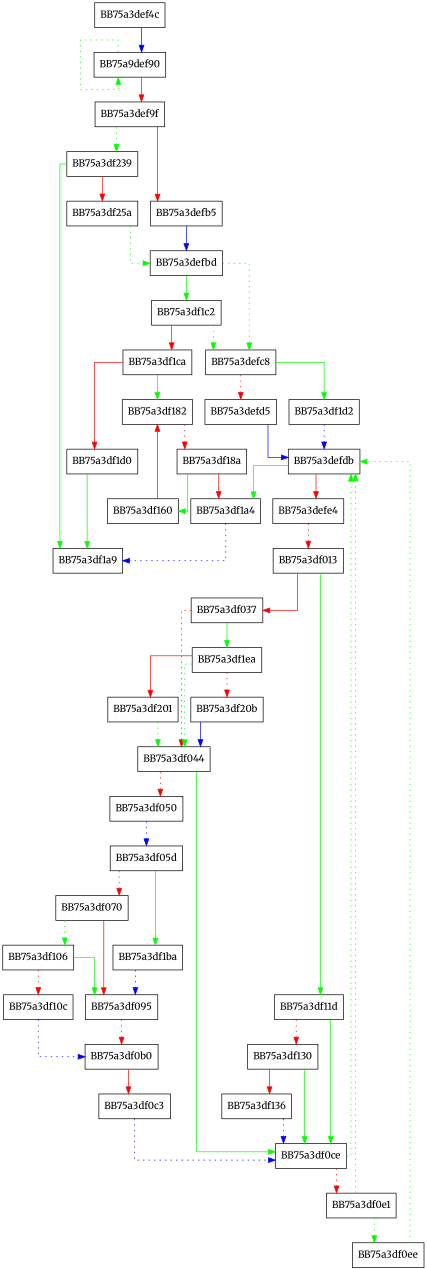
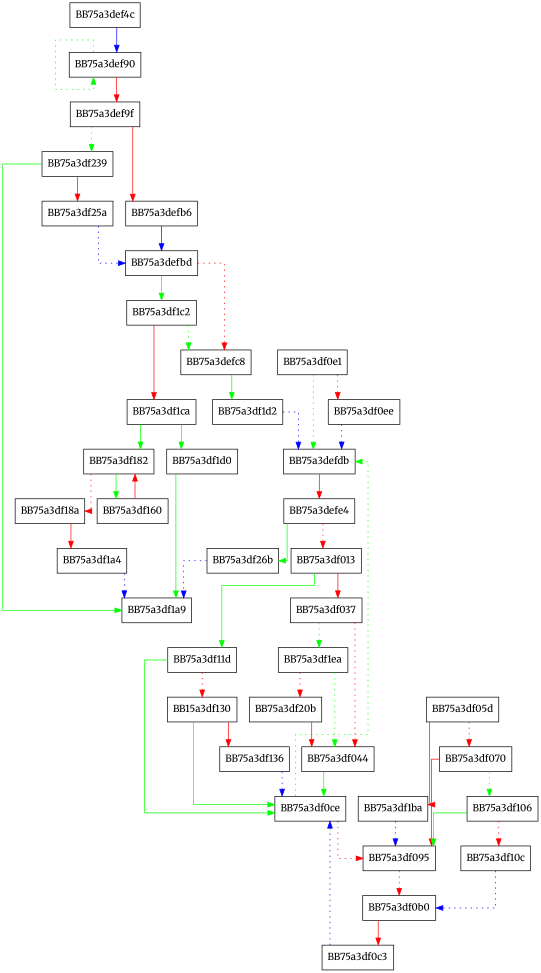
node "BB75a9def90": label "BB75a9def90" -> "BB75a3def90"
node "BB75a3defb5": label "BB75a3defb5" -> "BB75a3defb6"
edge "BB75a3df25a" -> "BB75a3defbd": color green -> blue
edge "BB75a3defbd" -> "BB75a3defc8": color green -> red
edge "BB75a3df1ca" -> "BB75a3df1d0": color red -> green
node "BB75a3defd5": removed
edge "BB75a3defdb" -> "BB75a3df1a4": removed
edge "BB75a3df18a" -> "BB75a3df160": now "BB75a3df182" -> "BB75a3df160"
node "BB75a3df26b": added
edge "BB75a3df037" -> "BB75a3df1ea": style solid -> dotted
node "BB75a3df201": removed
edge "BB75a3df20b" -> "BB75a3df044": color blue -> red
node "BB75a3df050": removed
edge "BB75a3df0ee" -> "BB75a3defdb": color green -> blue
edge "BB75a3df05d" -> "BB75a3df1ba": color green -> red
node "BB75a3df130": label "BB75a3df130" -> "BB15a3df130"
edge "BB75a3df0ce" -> "BB75a3df0e1": now "BB75a3df0ce" -> "BB75a3df095"
edge "BB75a3df0e1" -> "BB75a3df0ee": color green -> red
